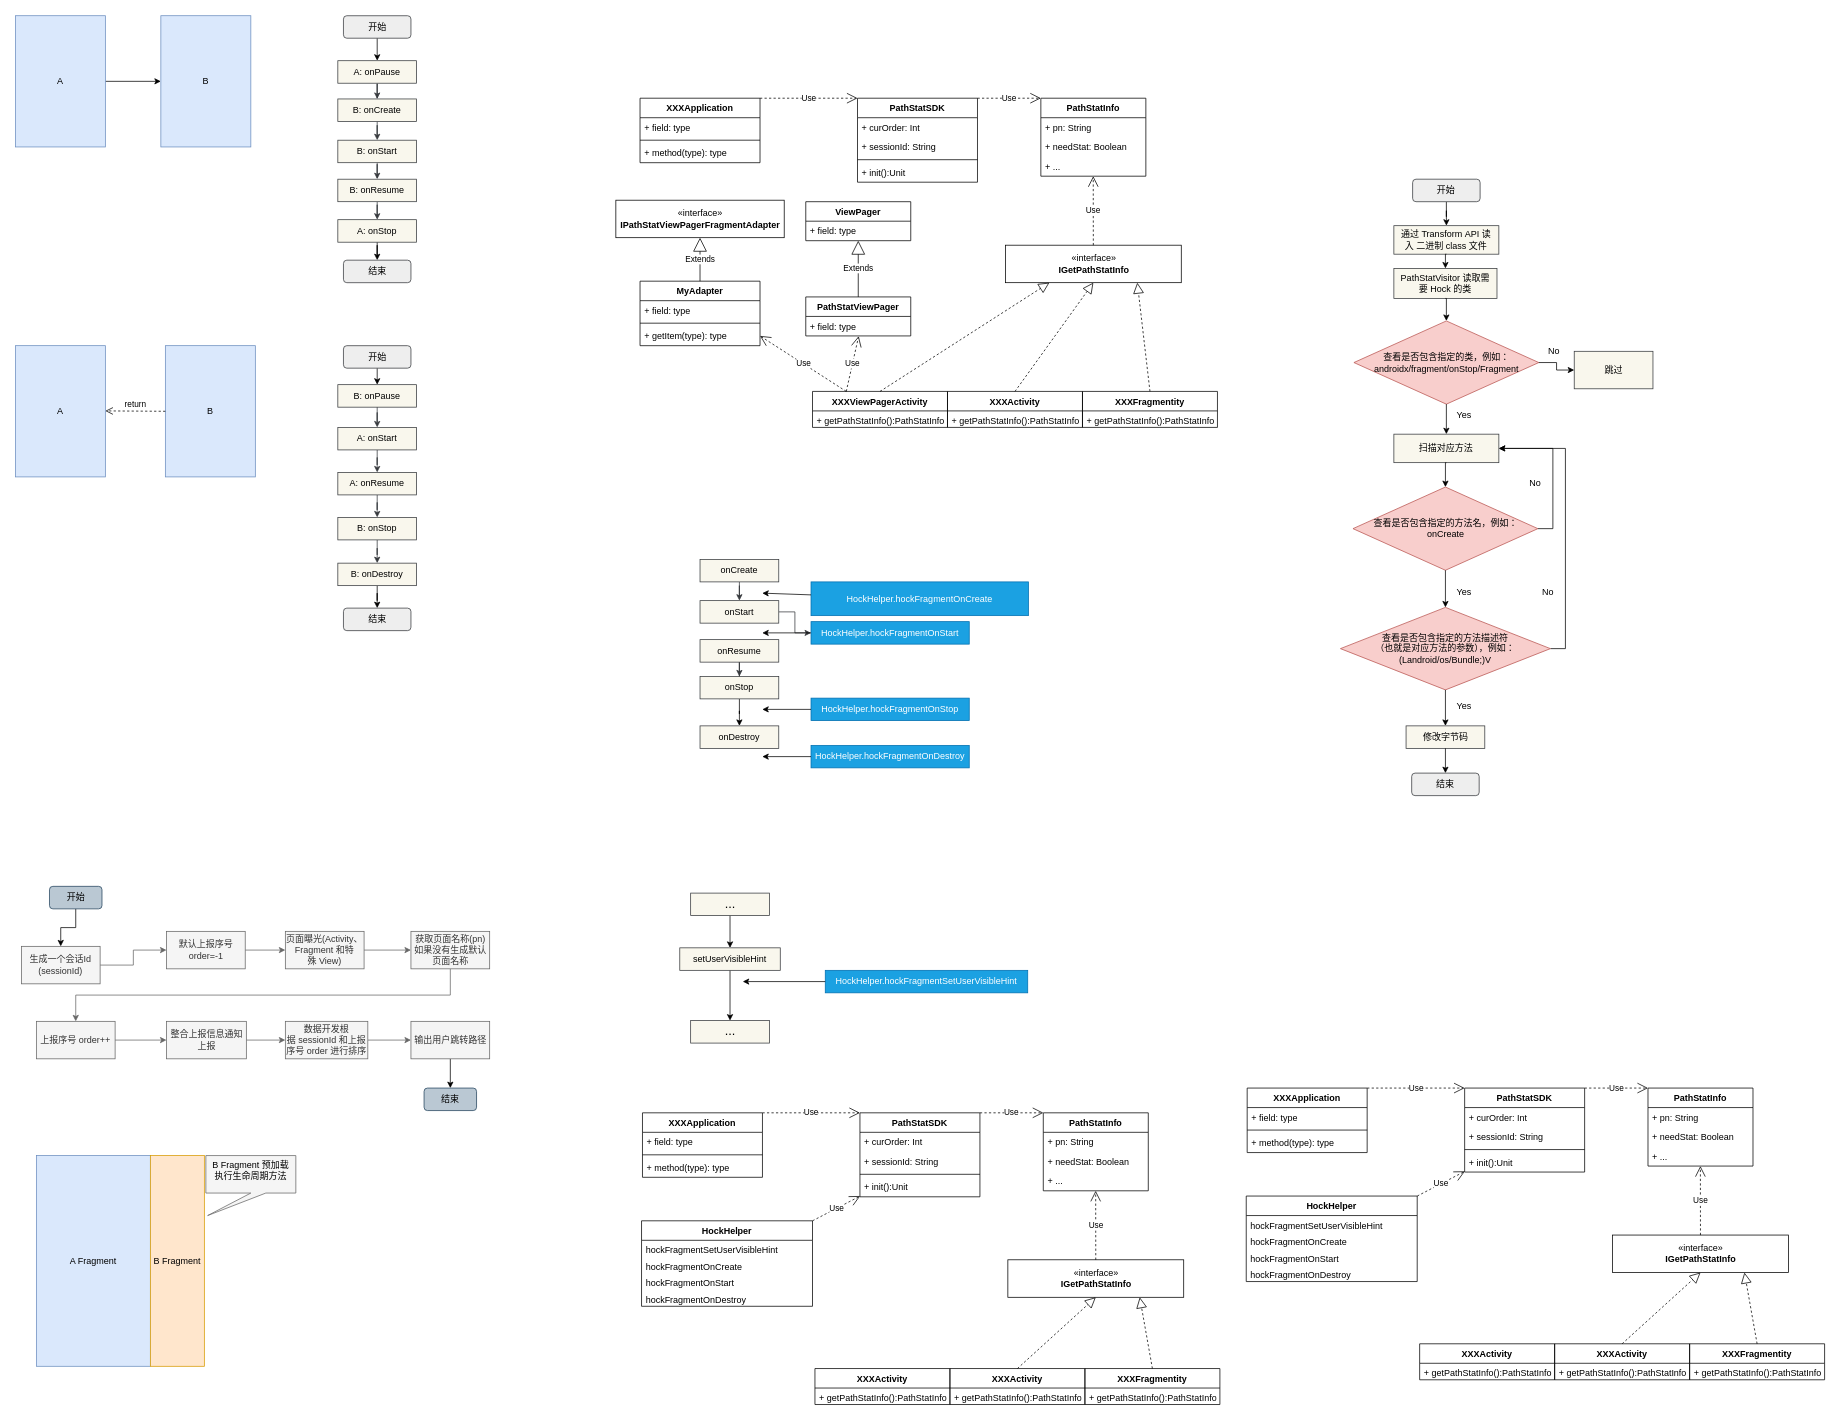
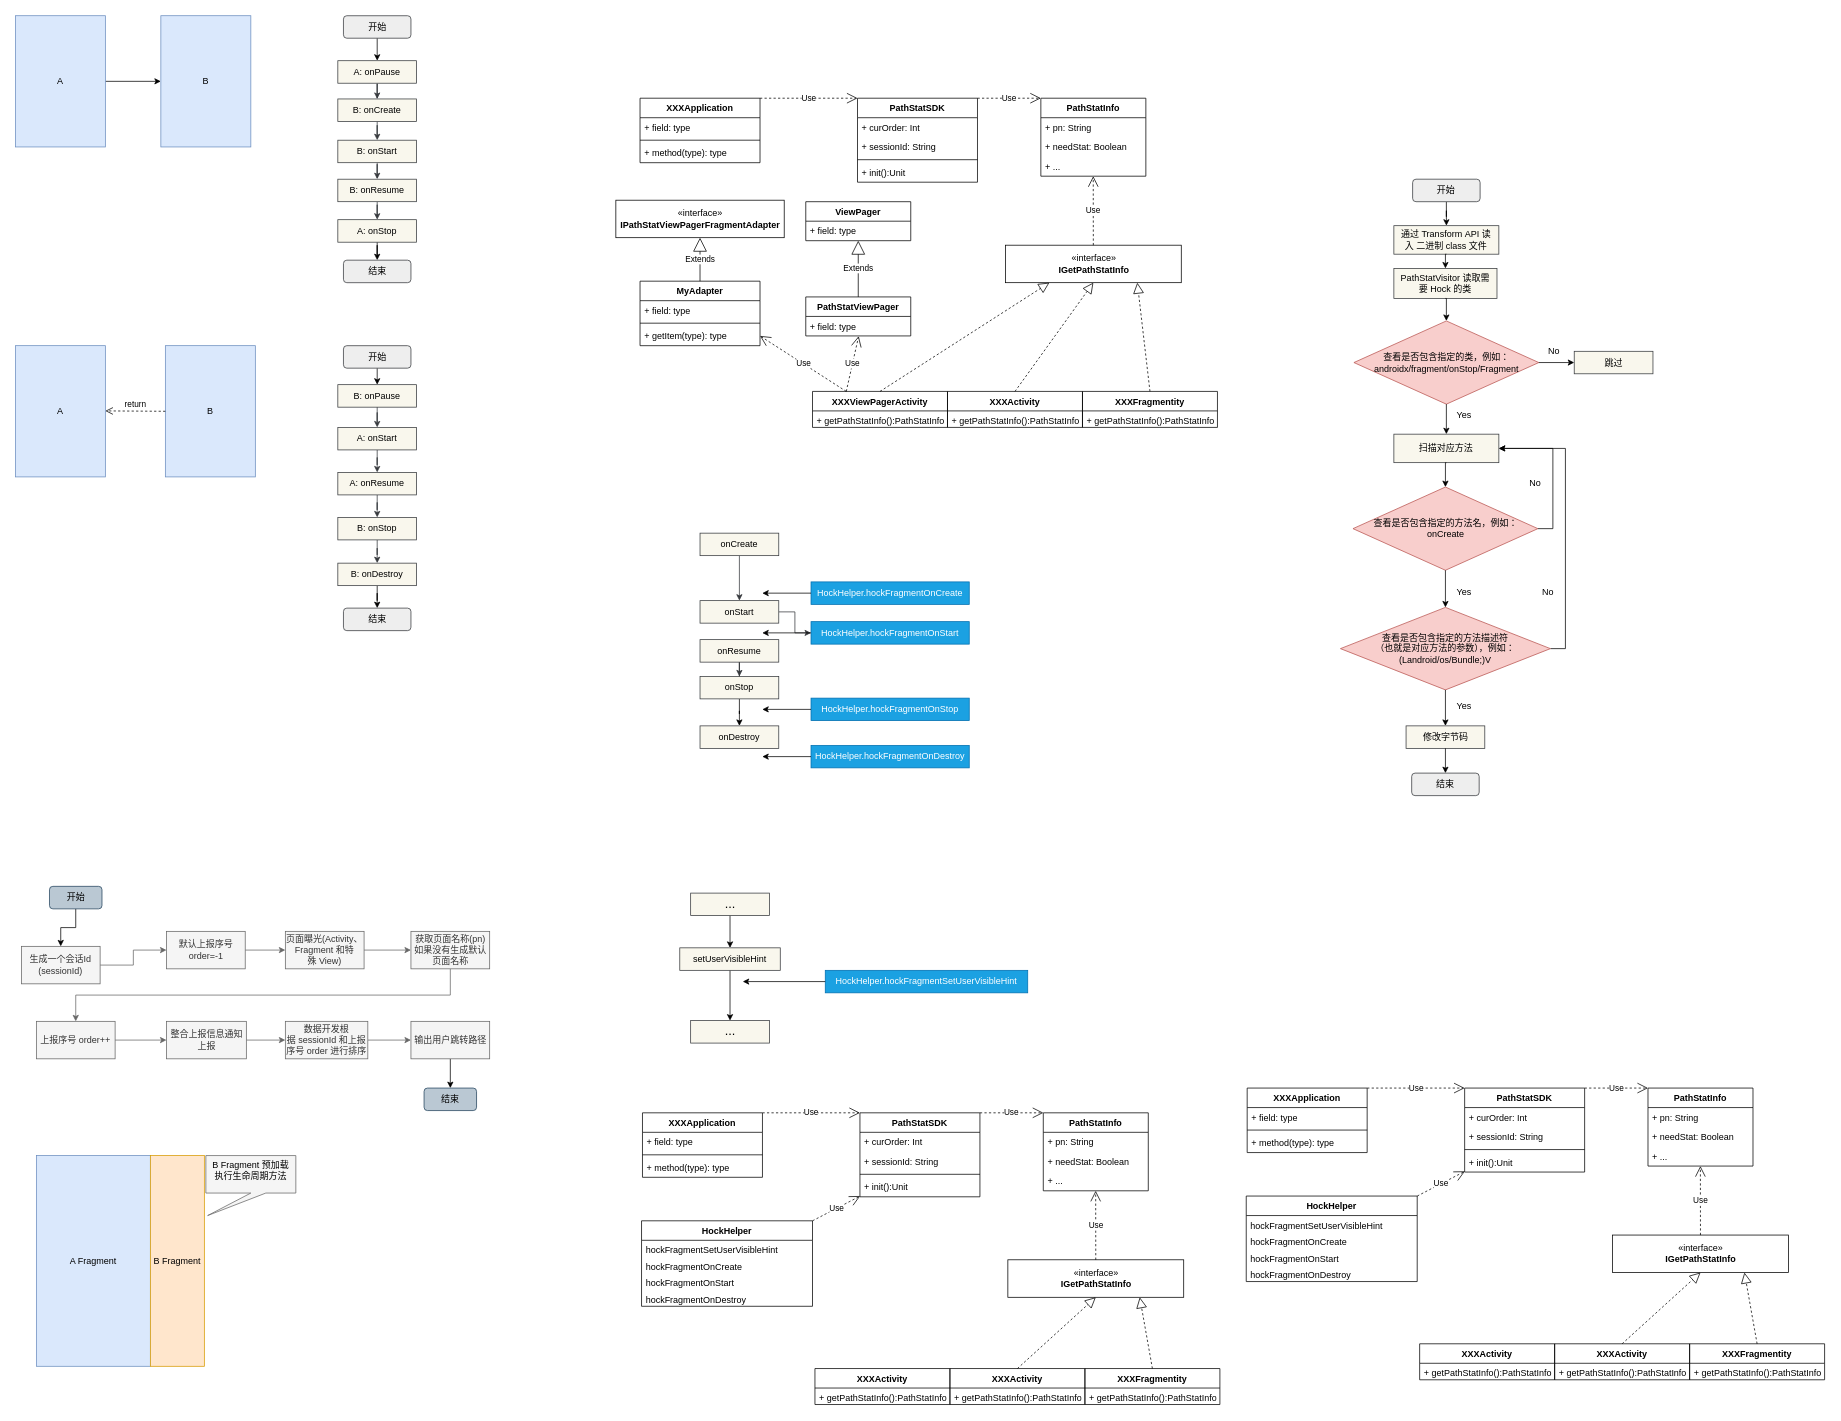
node "跳过": size 79x38 -> 79x23
node "onCreate": moved (740, 570) -> (740, 544)
node "HockHelper.hockFragmentOnCreate": size 218x34 -> 158x23
